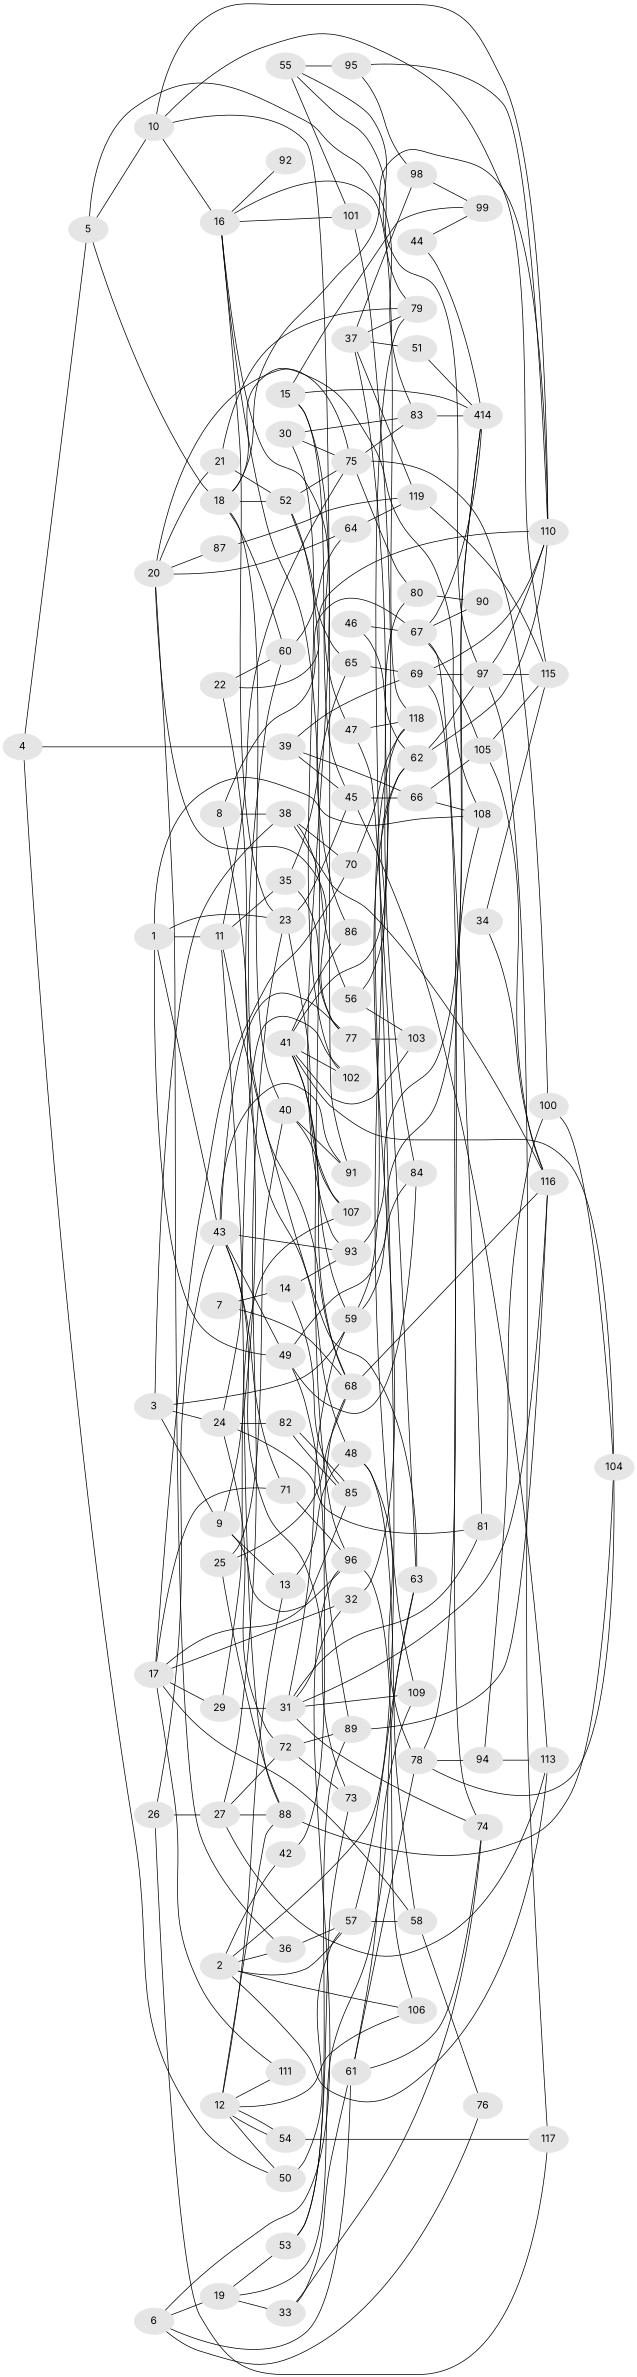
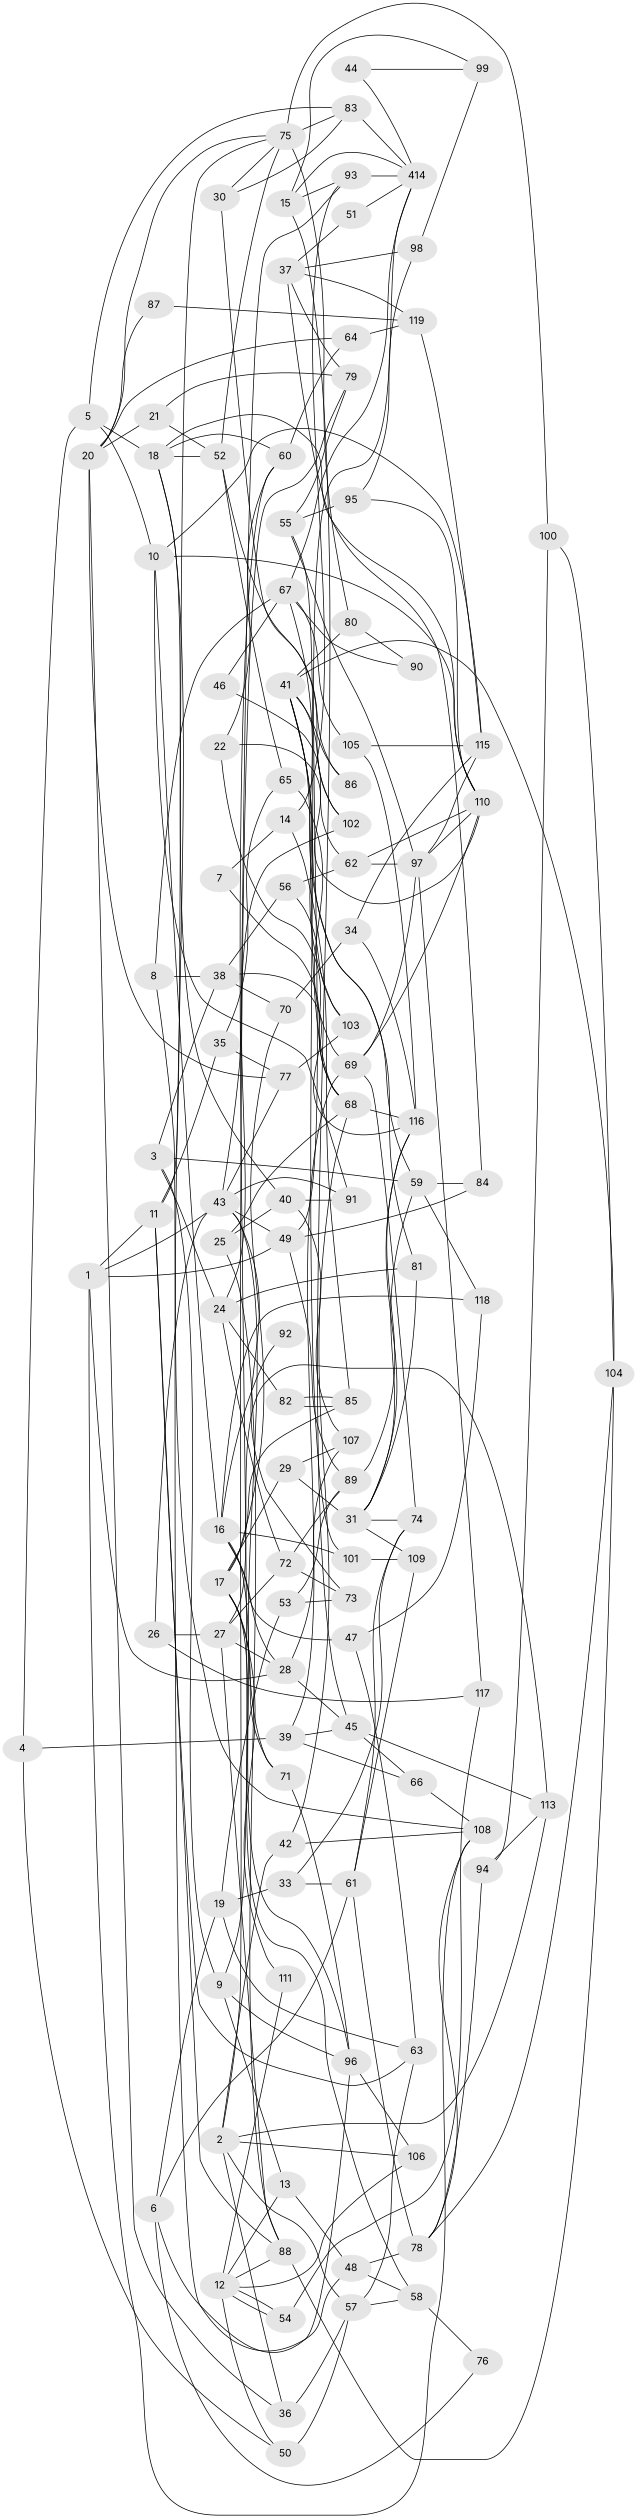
edge "105" -- "66": removed
edge "118" -- "70": now "34" -- "70"
node "23": label "23" -> "28"
node "32": removed
edge "108" -- "42": added
